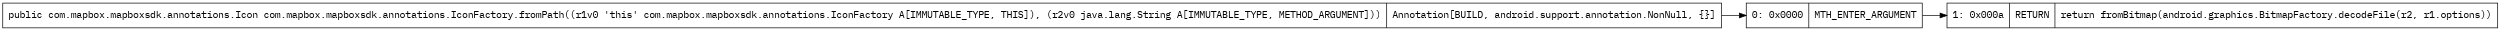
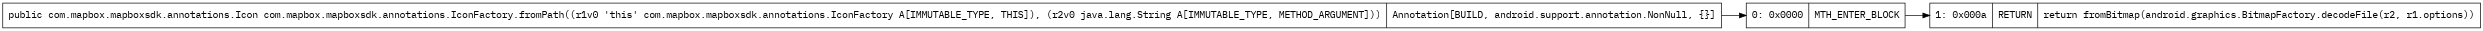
node "0: 0x0000": text "MTH_ENTER_ARGUMENT" -> "MTH_ENTER_BLOCK"
